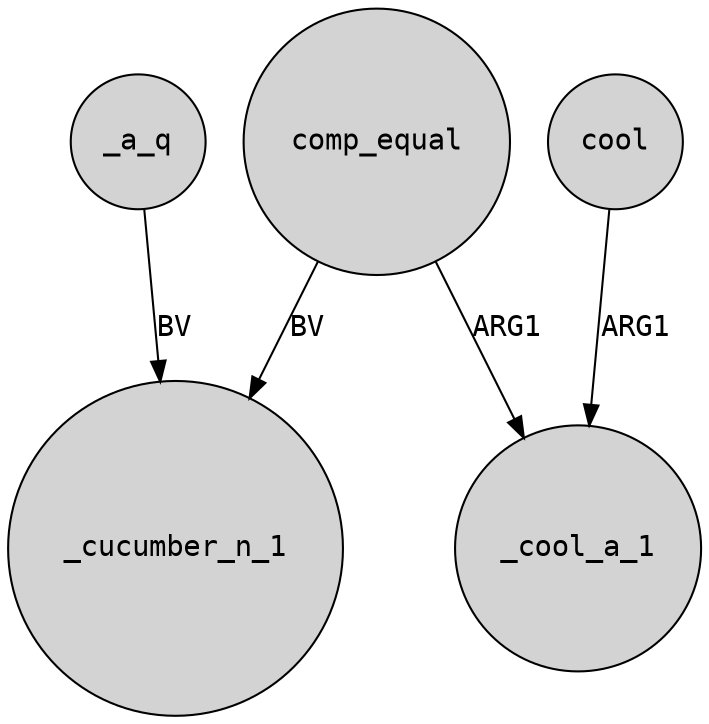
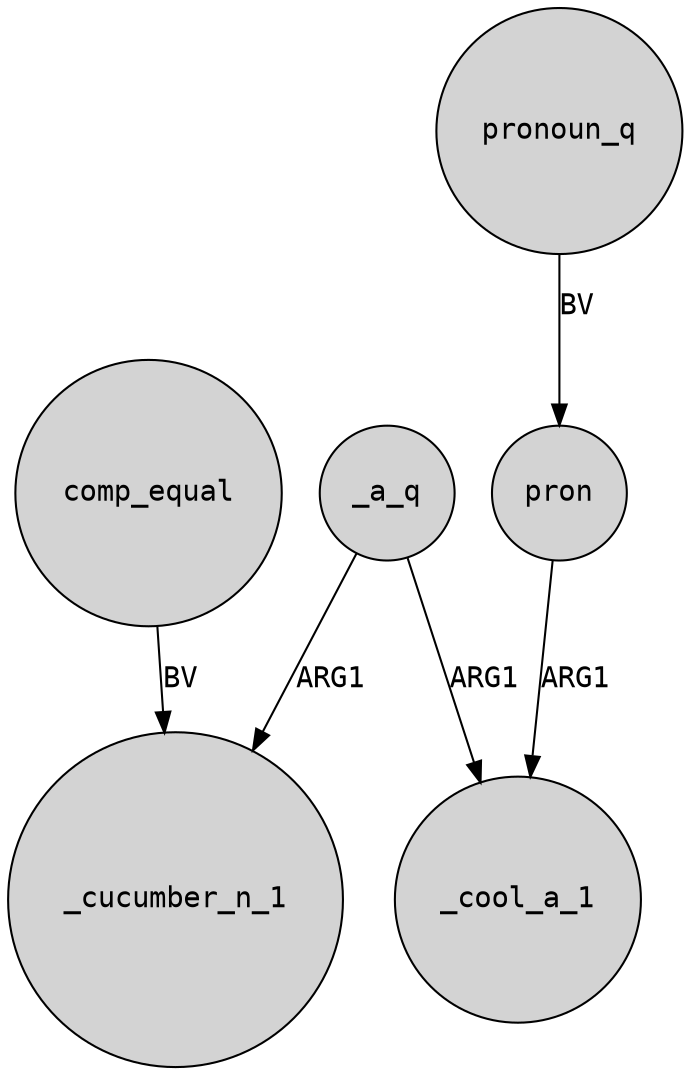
node "pronoun_q": added
node "cool": label "cool" -> "pron"
edge "_a_q" -> "_cucumber_n_1": label "BV" -> "ARG1"
edge "comp_equal" -> "_cool_a_1": now "_a_q" -> "_cool_a_1"
